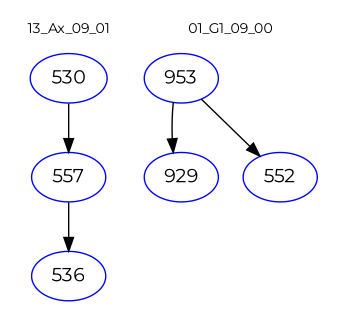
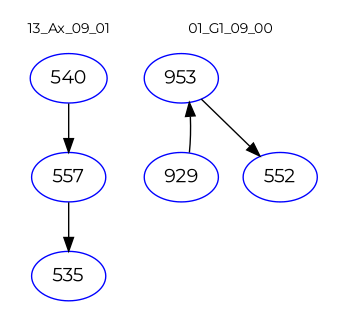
node "530": label "530" -> "540"
edge "953" -> "929": reversed
node "536": label "536" -> "535"
